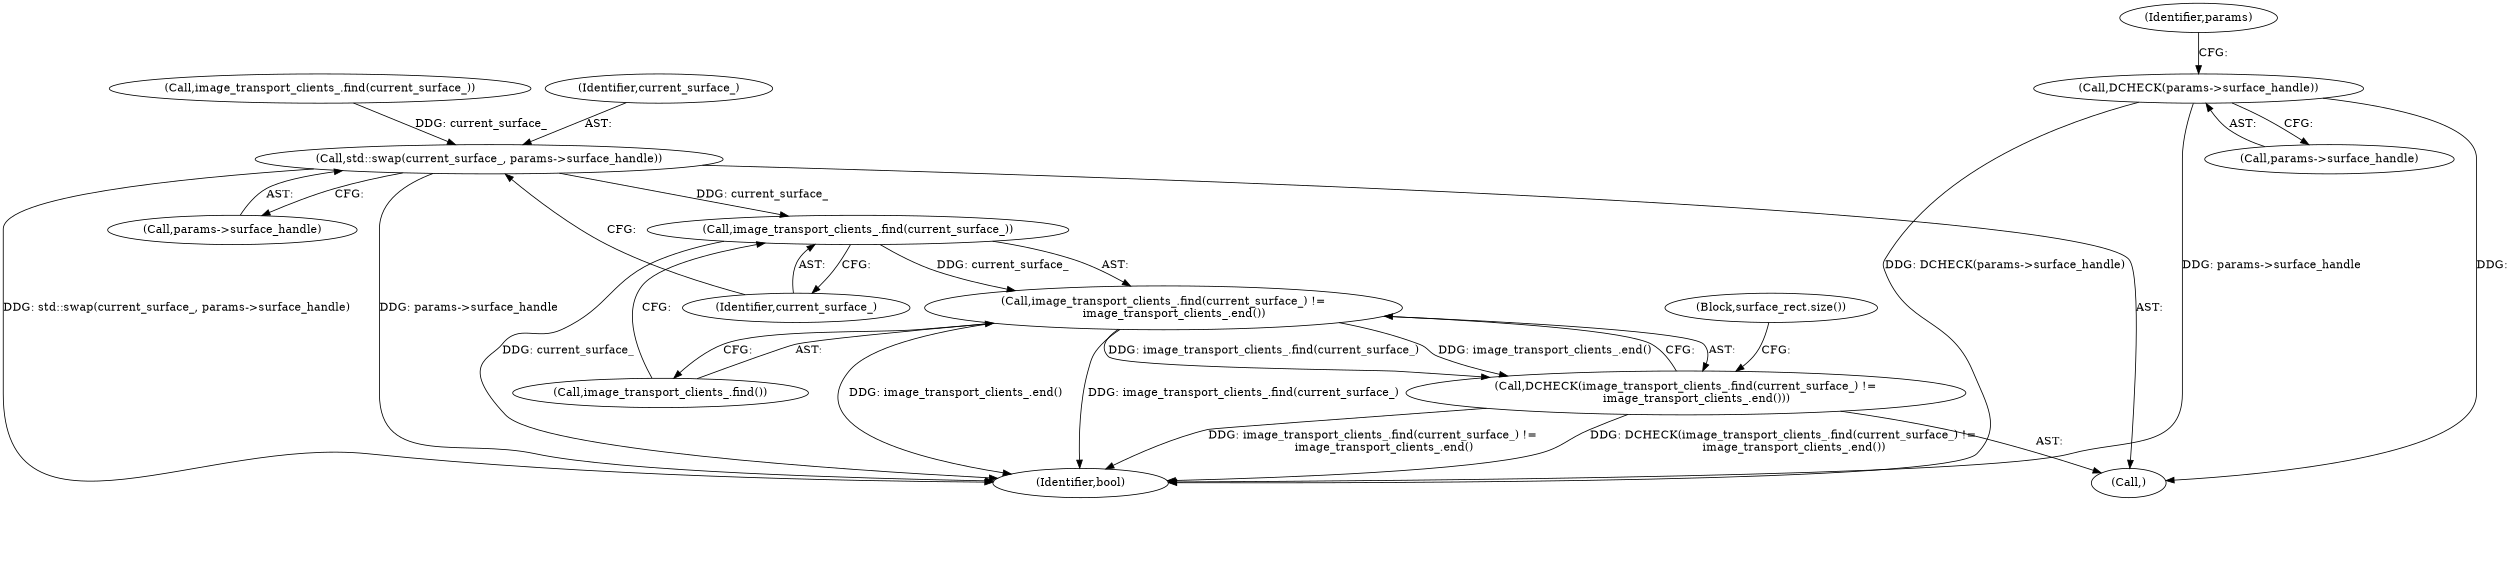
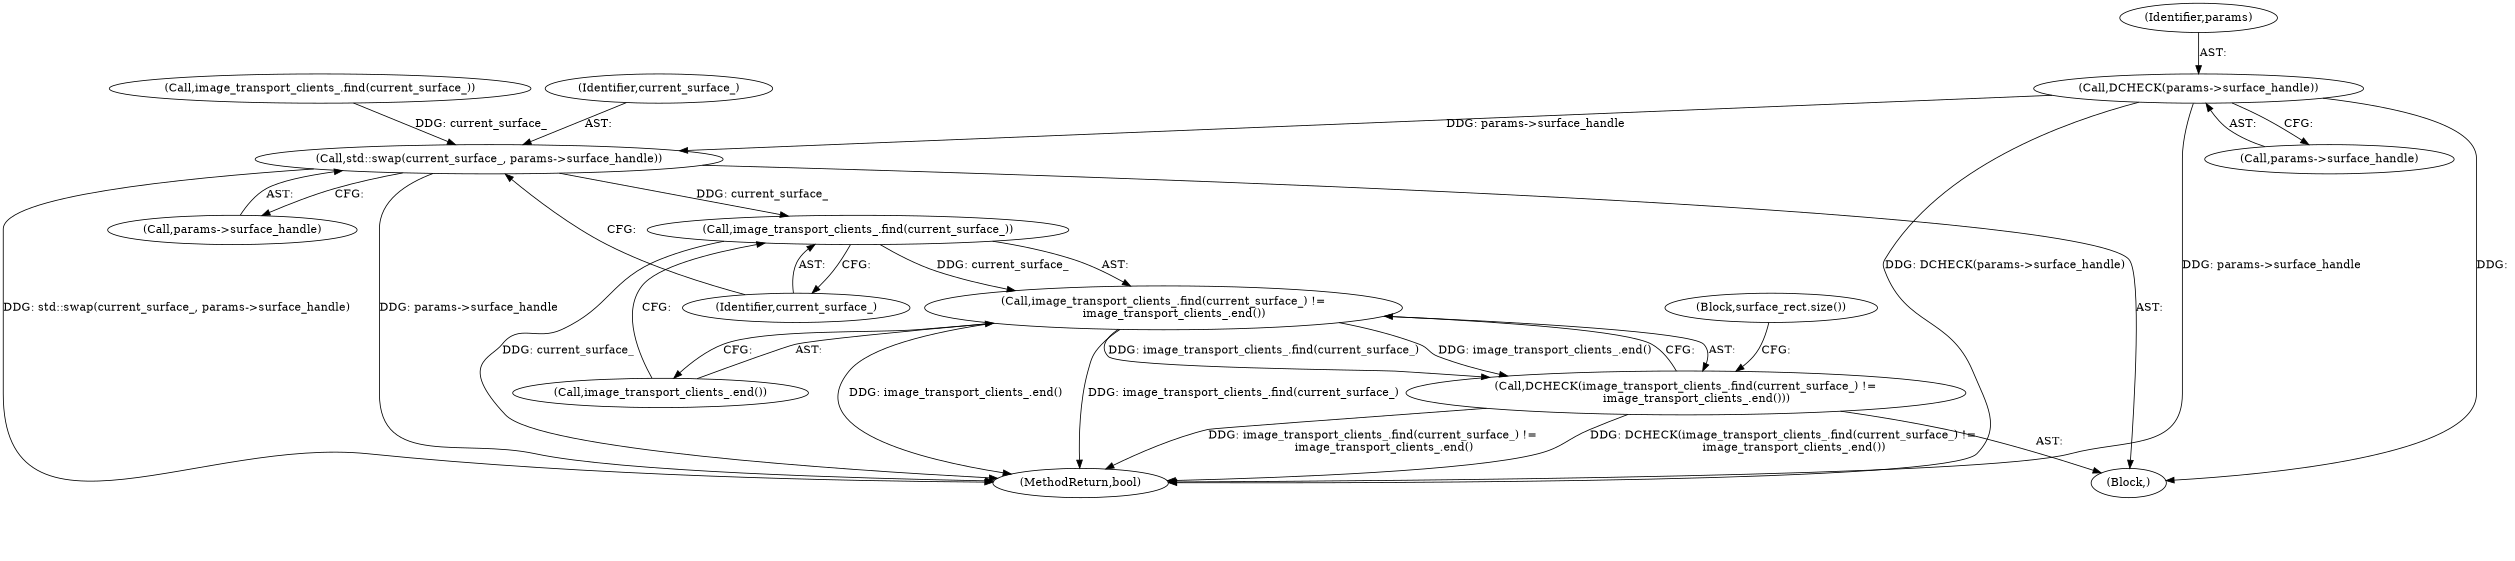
edge "(Identifier,params)" -> "(Call,DCHECK(params->surface_handle))": label "CFG: " -> "AST: "
edge "(Call,DCHECK(params->surface_handle))" -> "(Call,std::swap(current_surface_, params->surface_handle))": added, label "DDG: params->surface_handle"
node "(Call,image_transport_clients_.find())": label "(Call,image_transport_clients_.find())" -> "(Call,image_transport_clients_.end())"
node "(Identifier,bool)": label "(Identifier,bool)" -> "(MethodReturn,bool)"
node "(Call,)": label "(Call,)" -> "(Block,)"
